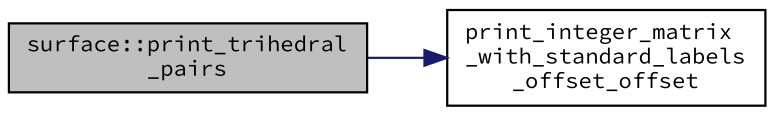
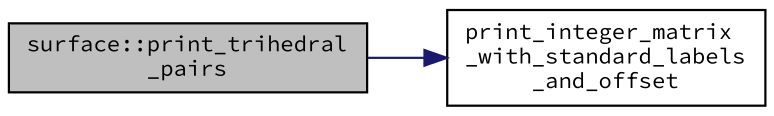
node "print_integer_matrix _with_standard_labels _offset_offset": label "print_integer_matrix _with_standard_labels _offset_offset" -> "print_integer_matrix _with_standard_labels _and_offset"
